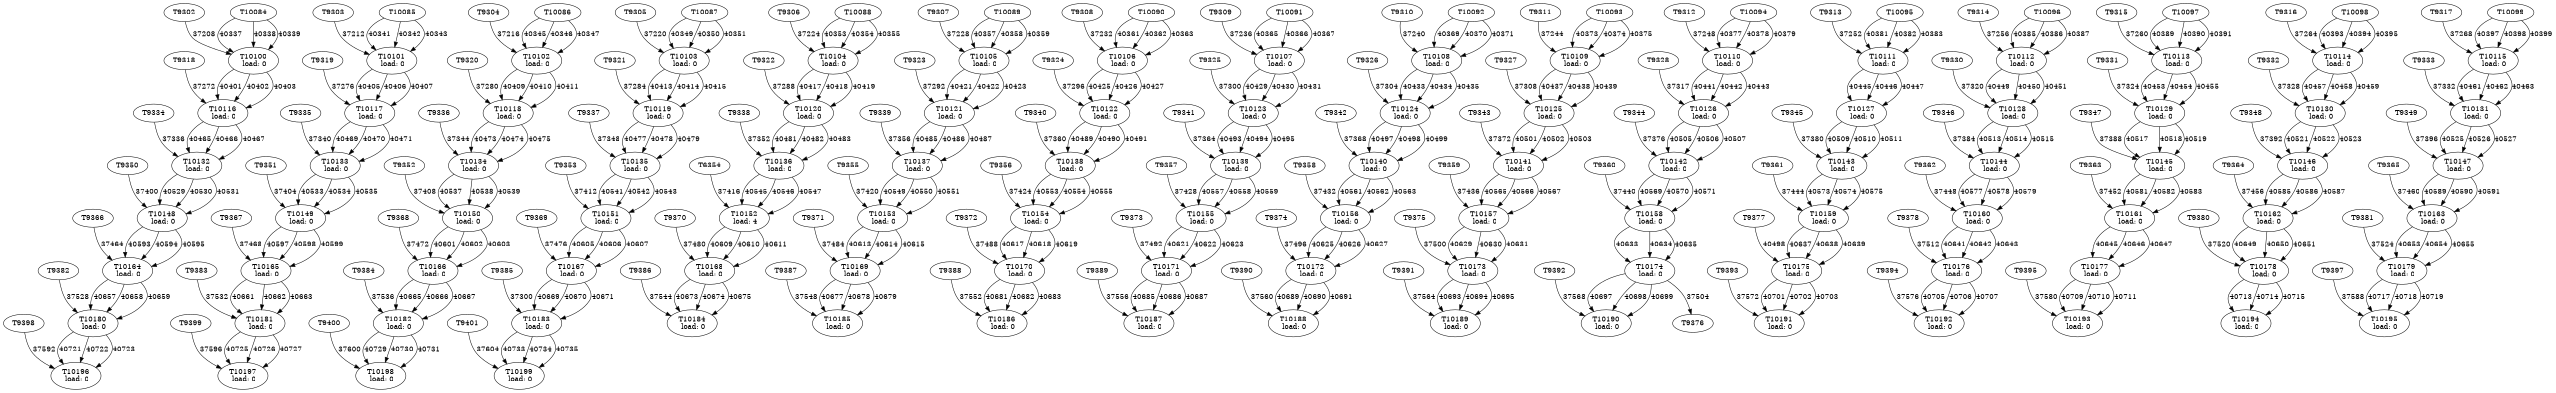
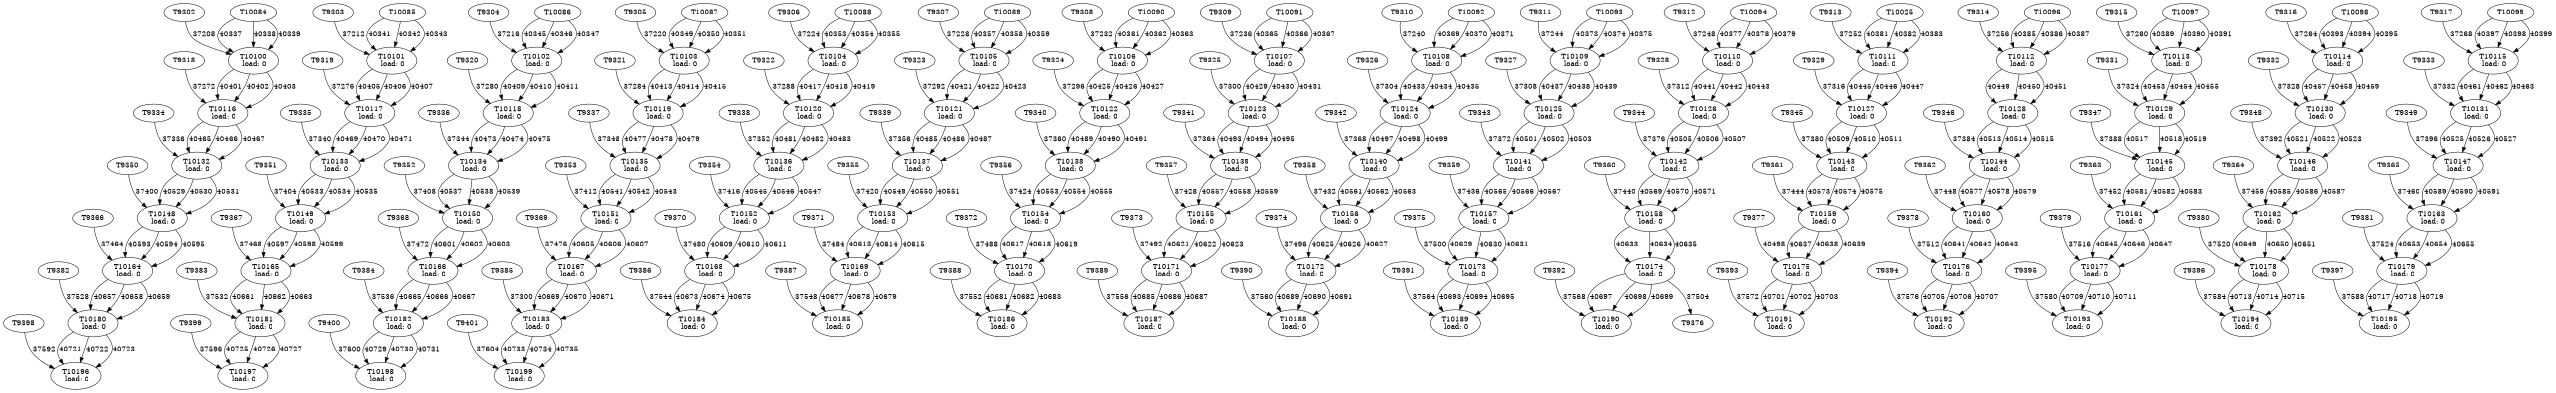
node "T10095": label "T10095" -> "T10025"
node "T9329": added
node "T9330": removed
edge "T9328" -> "T10126 load: 0": label "37317" -> "37312"
node "T6354": label "T6354" -> "T9354"
node "T10152 load: 4": label "T10152 load: 4" -> "T10152 load: 0"
node "T9379": added
node "T9396": added
